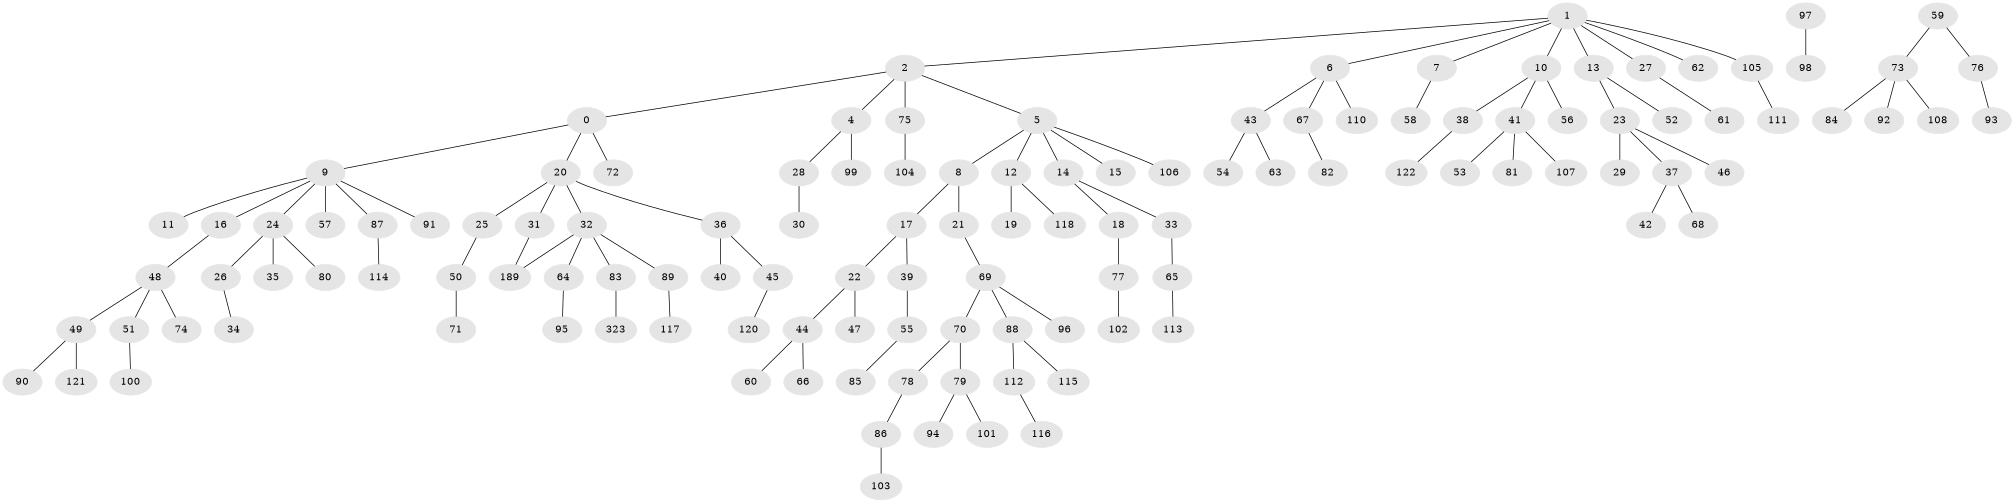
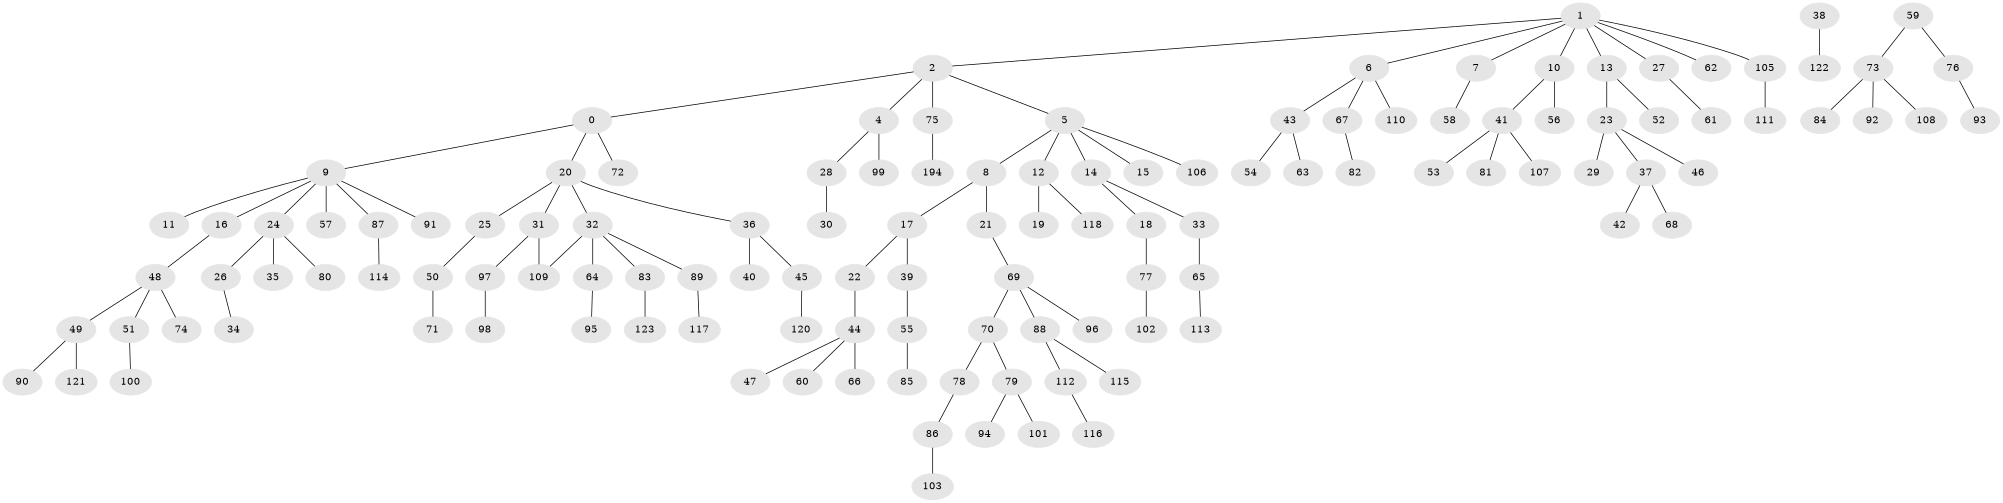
edge "10" -- "38": removed
node "104": label "104" -> "194"
edge "31" -- "97": added
node "189": label "189" -> "109"
edge "22" -- "47": now "44" -- "47"
node "323": label "323" -> "123"
